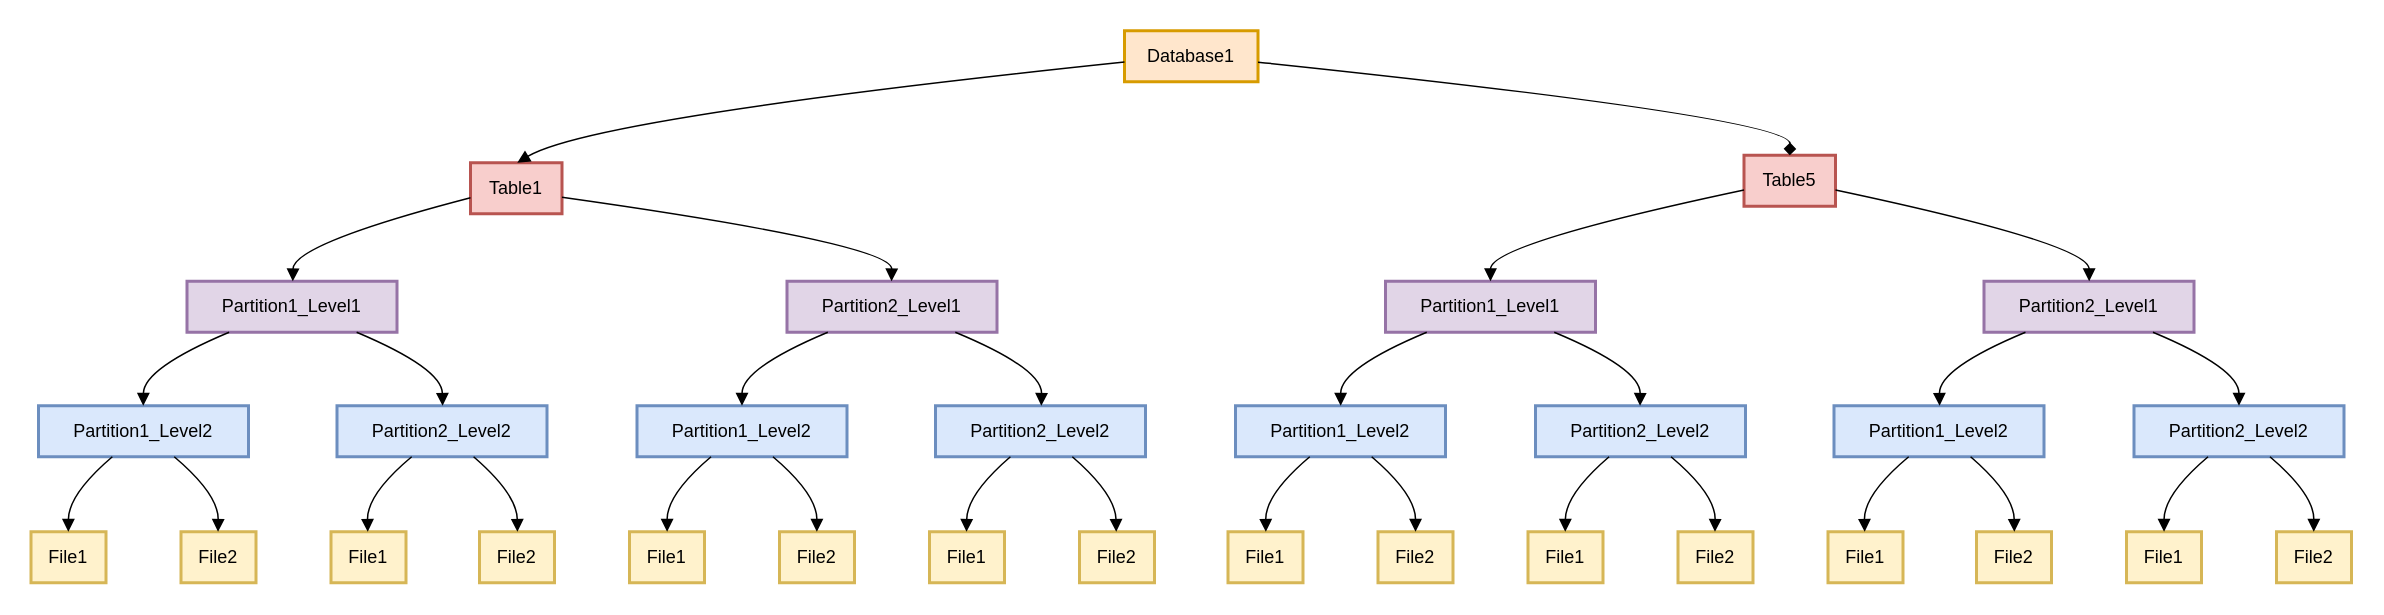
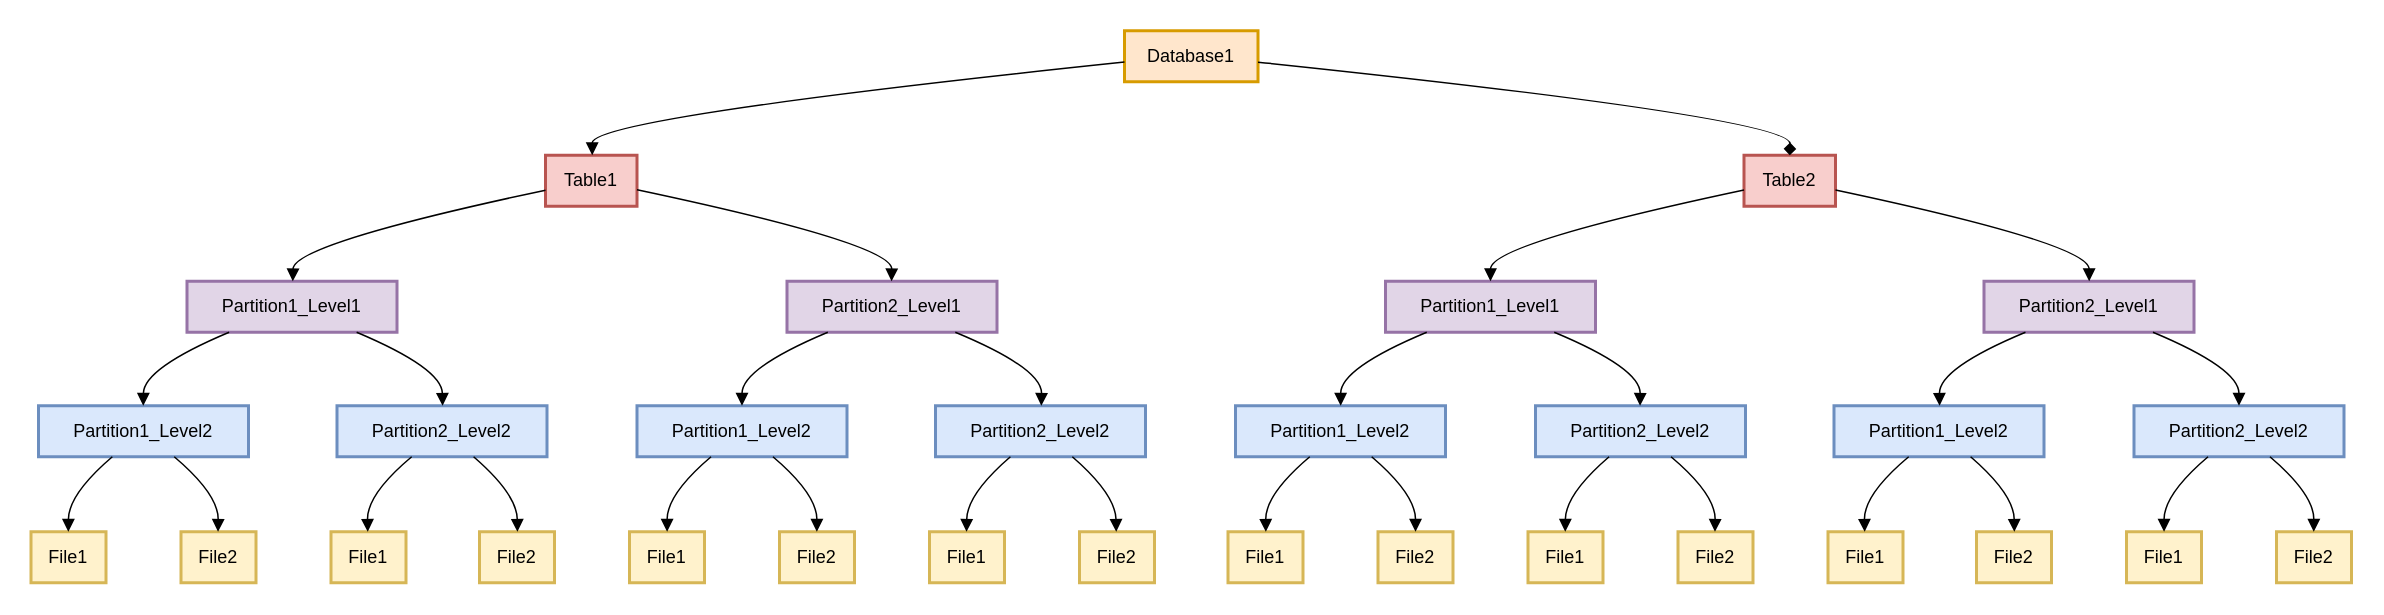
node "Table5": label "Table5" -> "Table2"
node "Table1": moved (516, 188) -> (591, 181)
